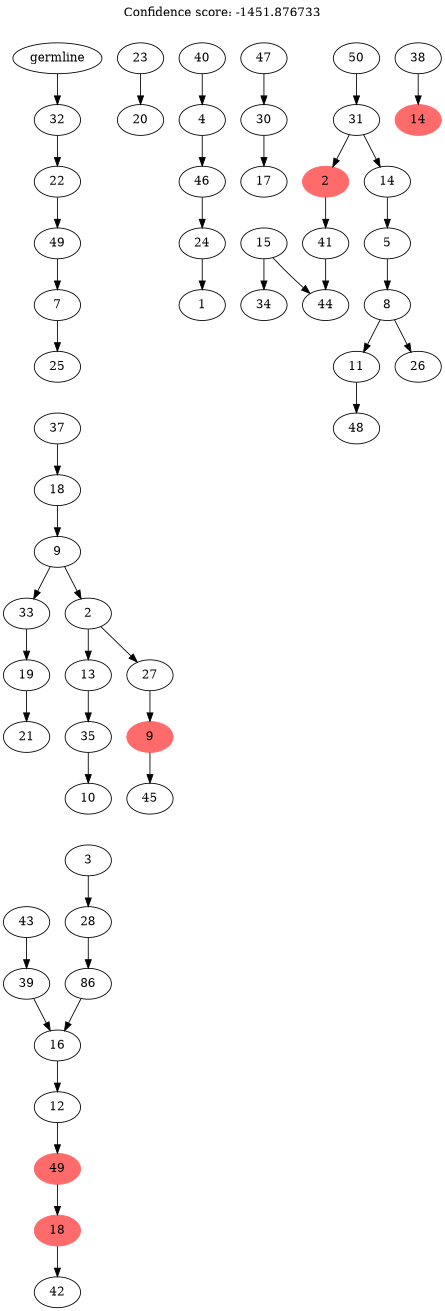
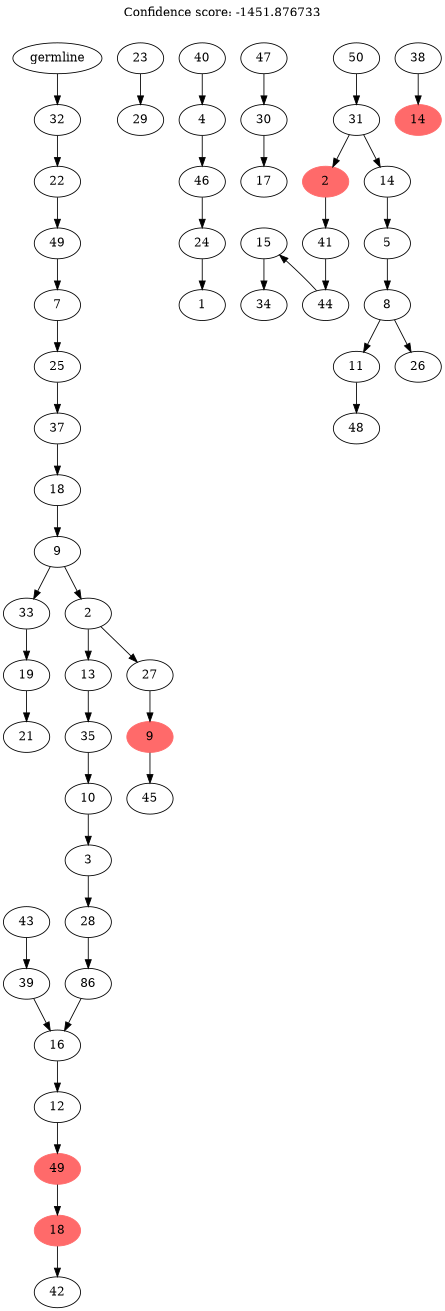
node "20": label "20" -> "29"
edge "15" -> "44": reversed
edge "25" -> "37": added
edge "10" -> "3": added
